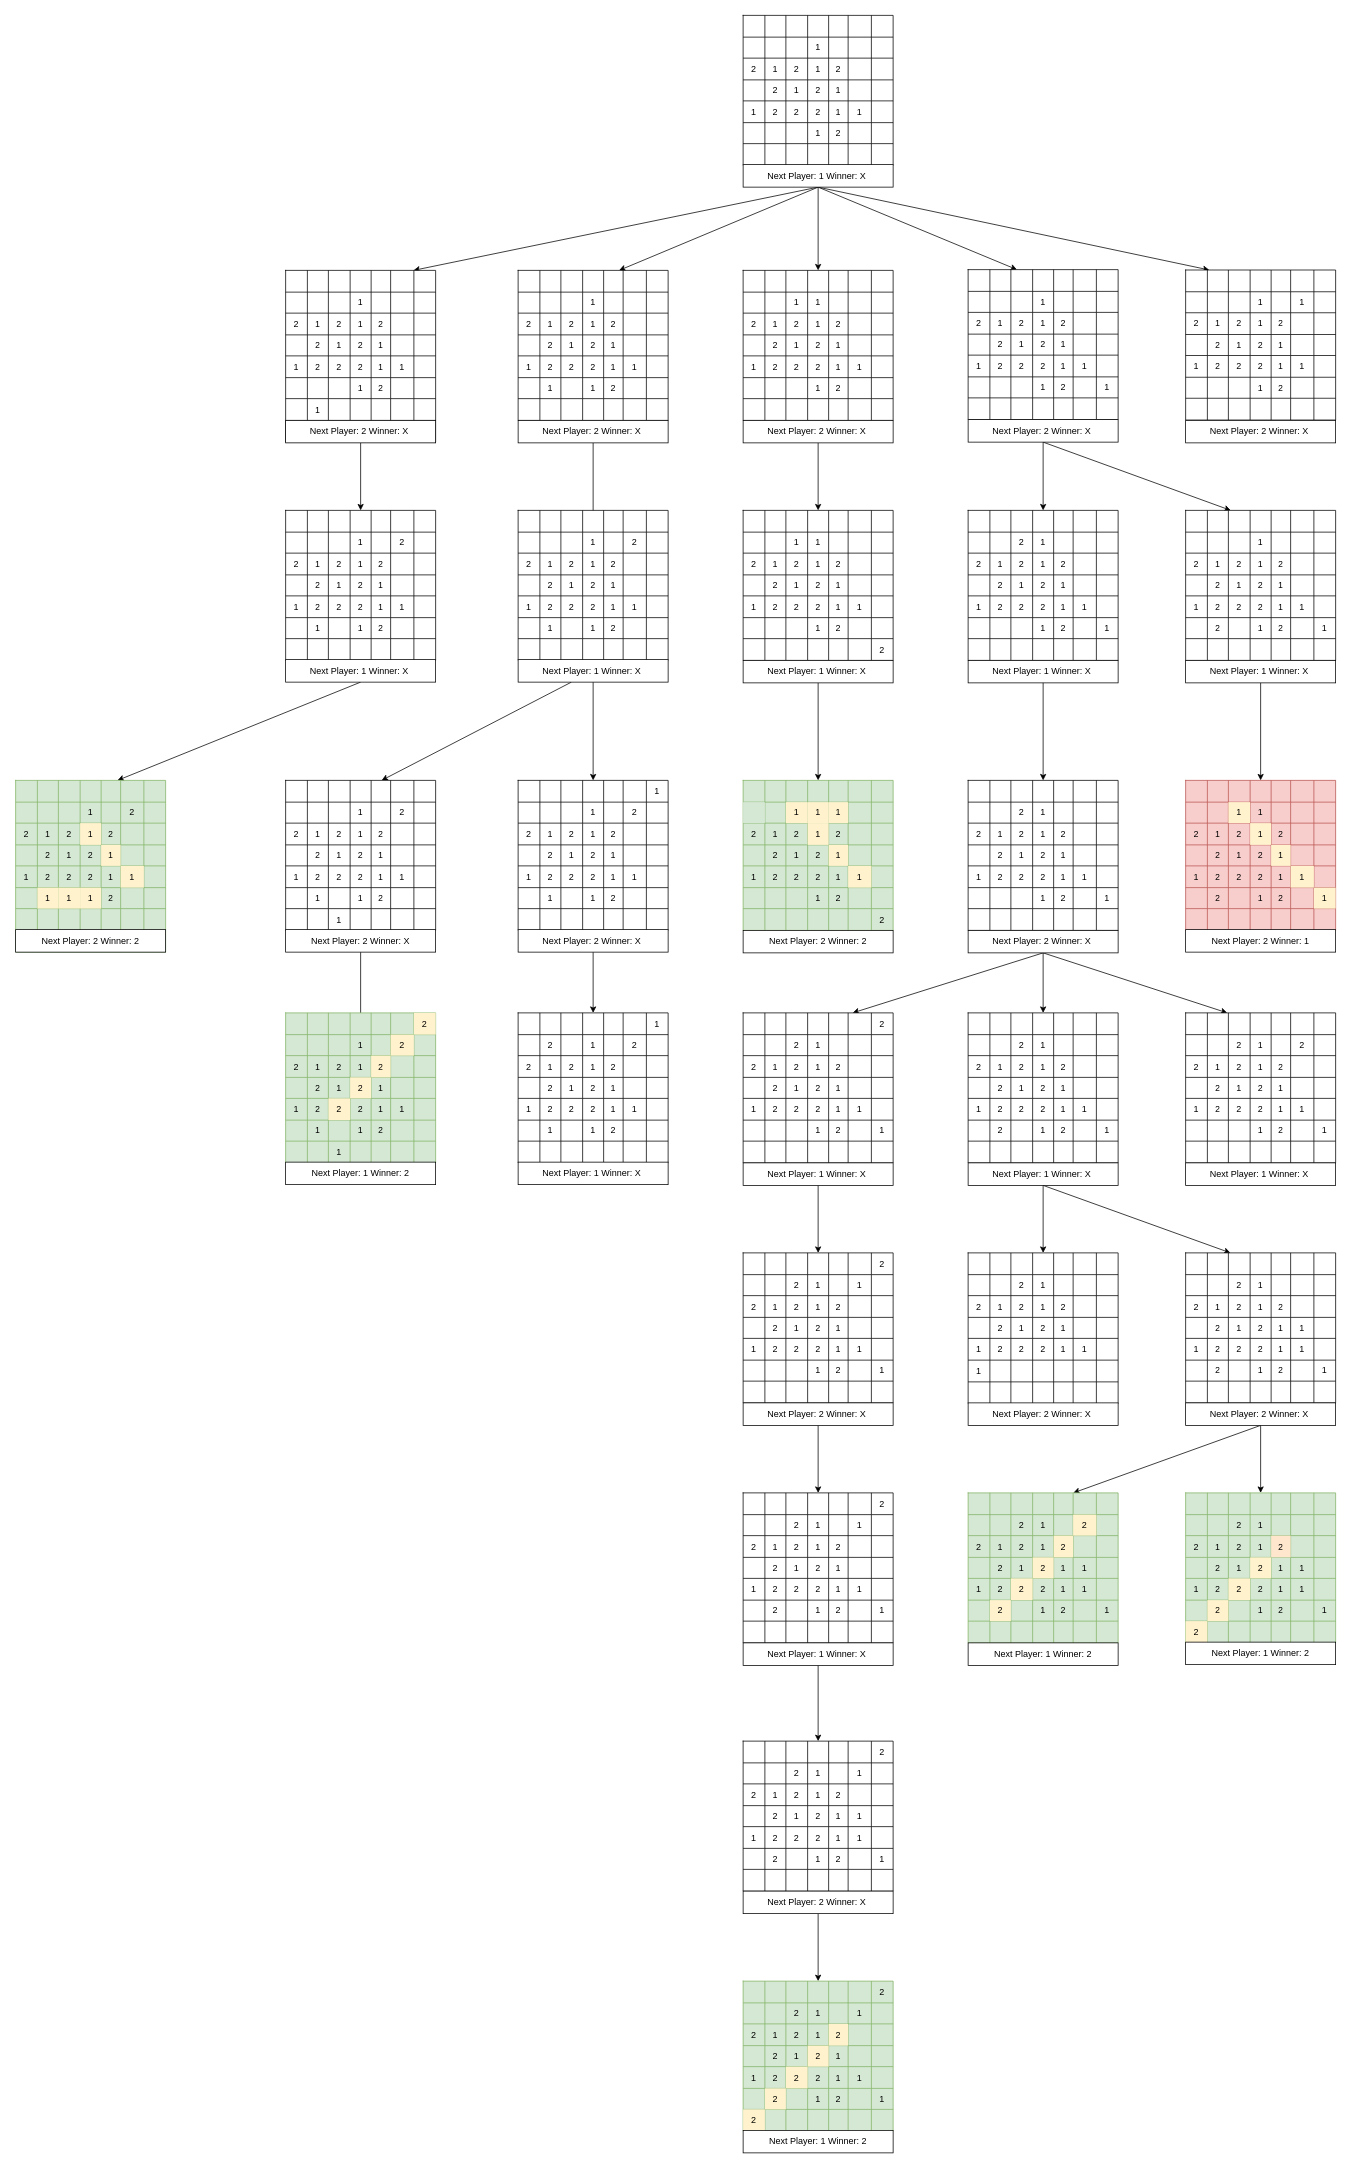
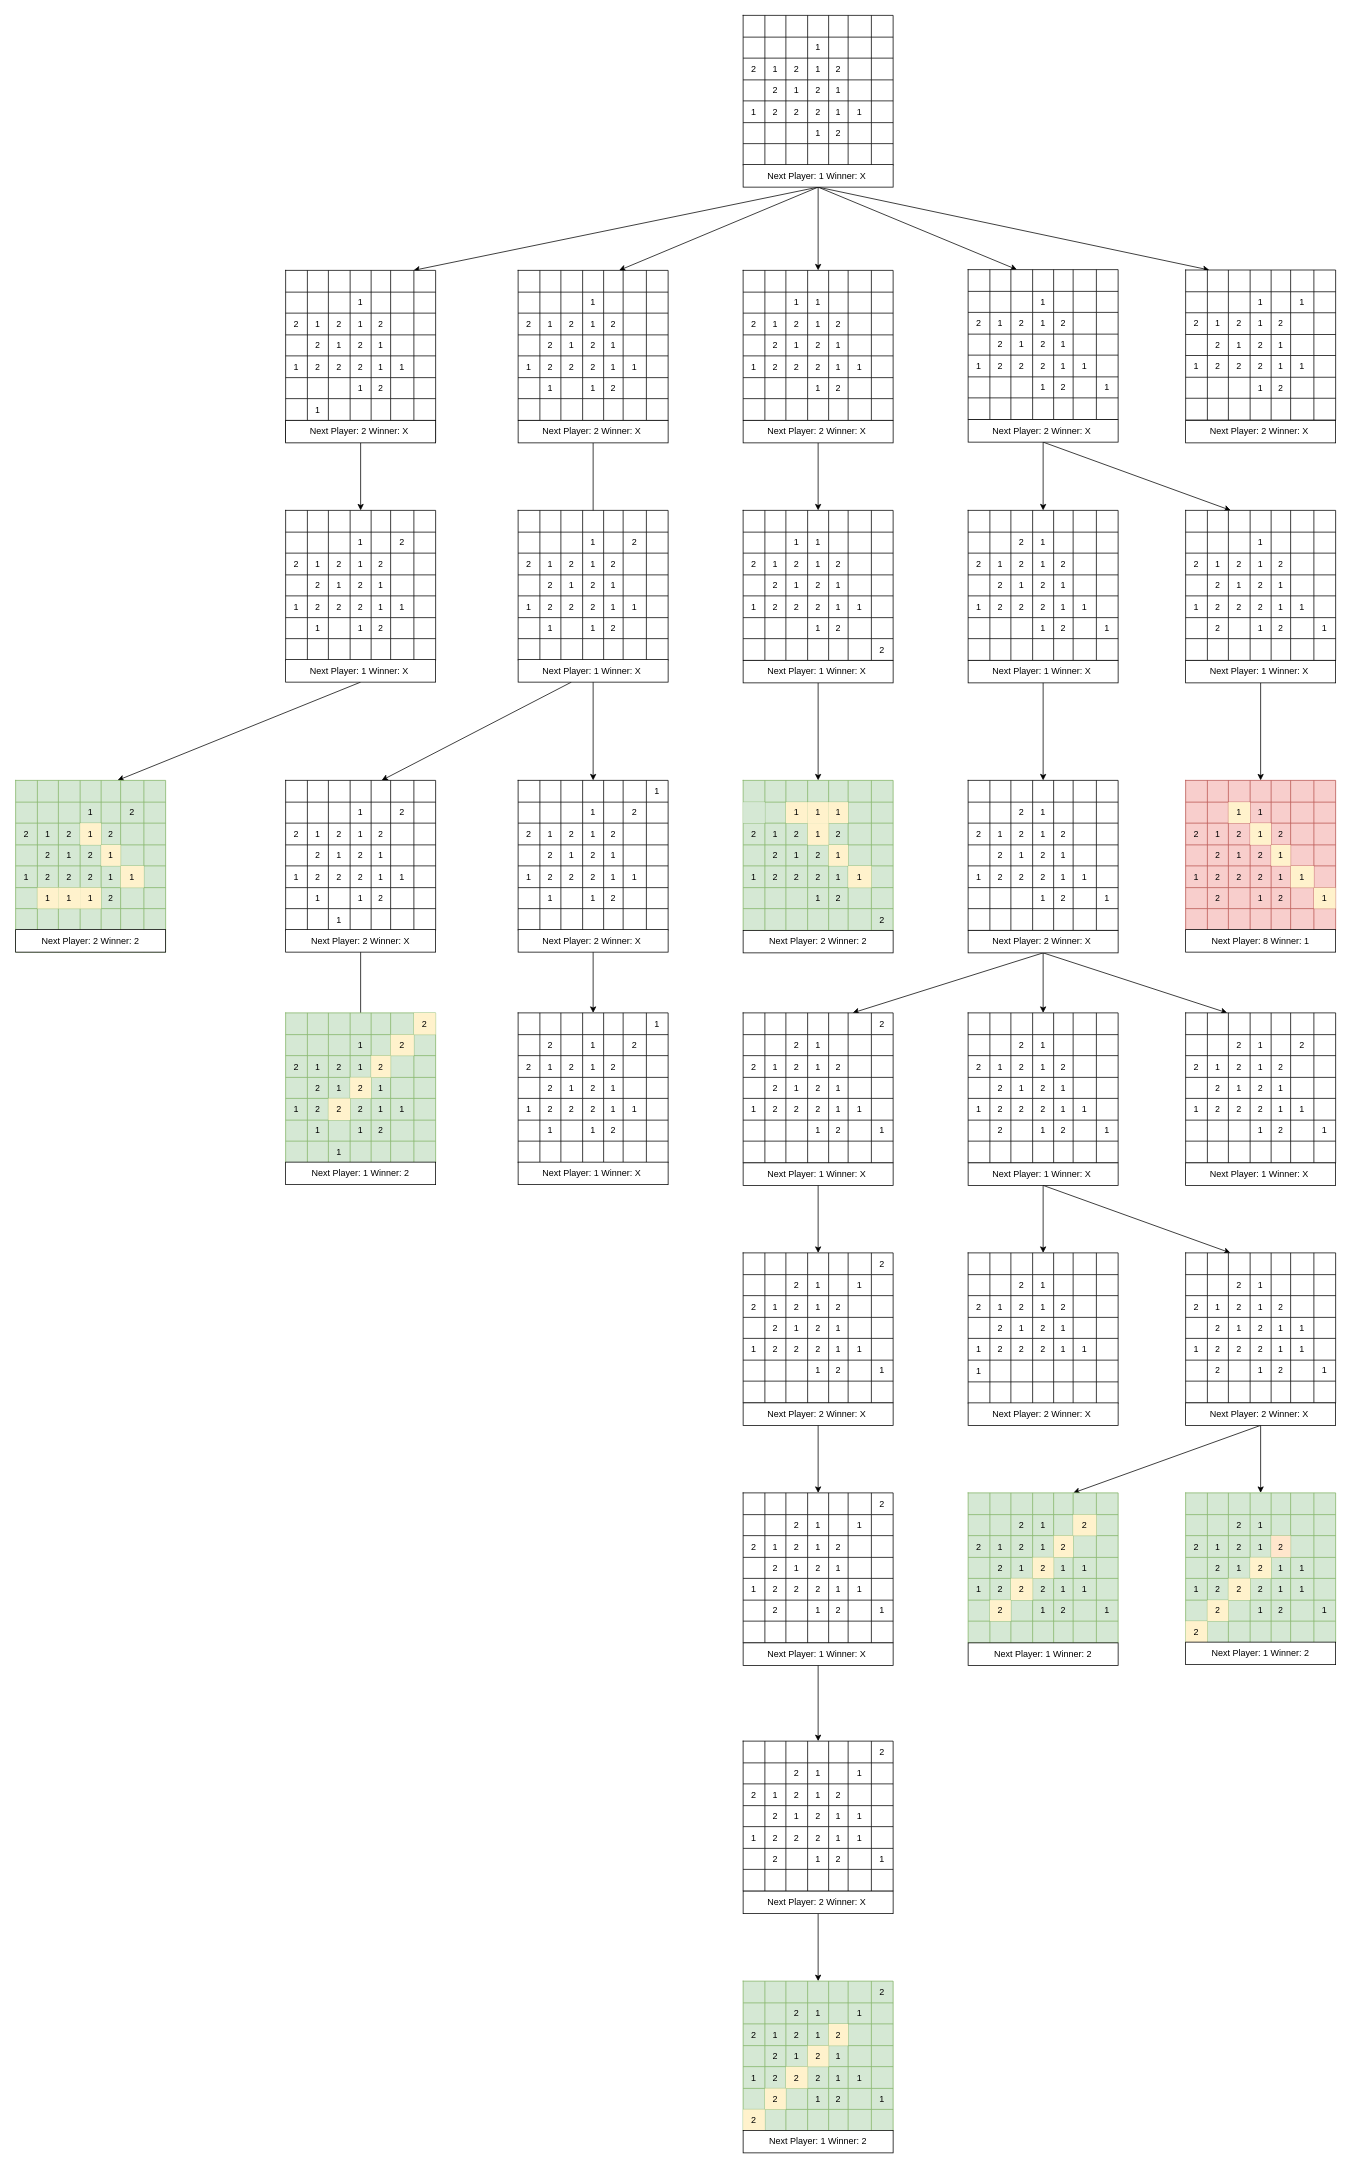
node "Next Player: 2 Winner: 1": label "Next Player: 2 Winner: 1" -> "Next Player: 8 Winner: 1"
